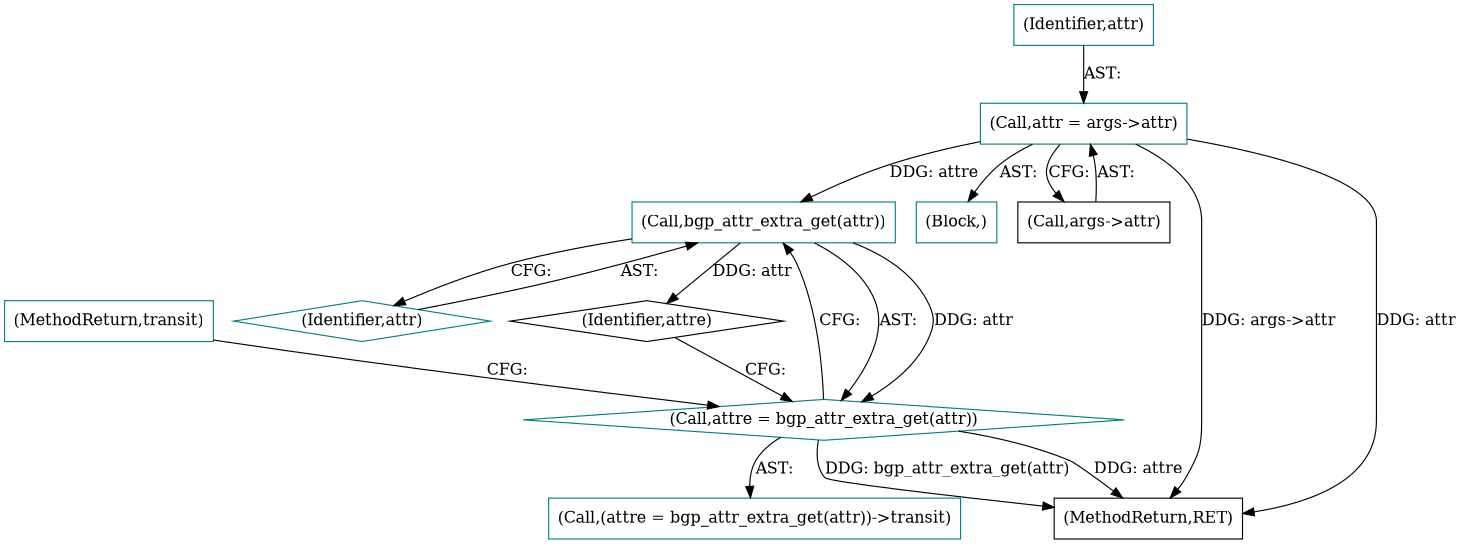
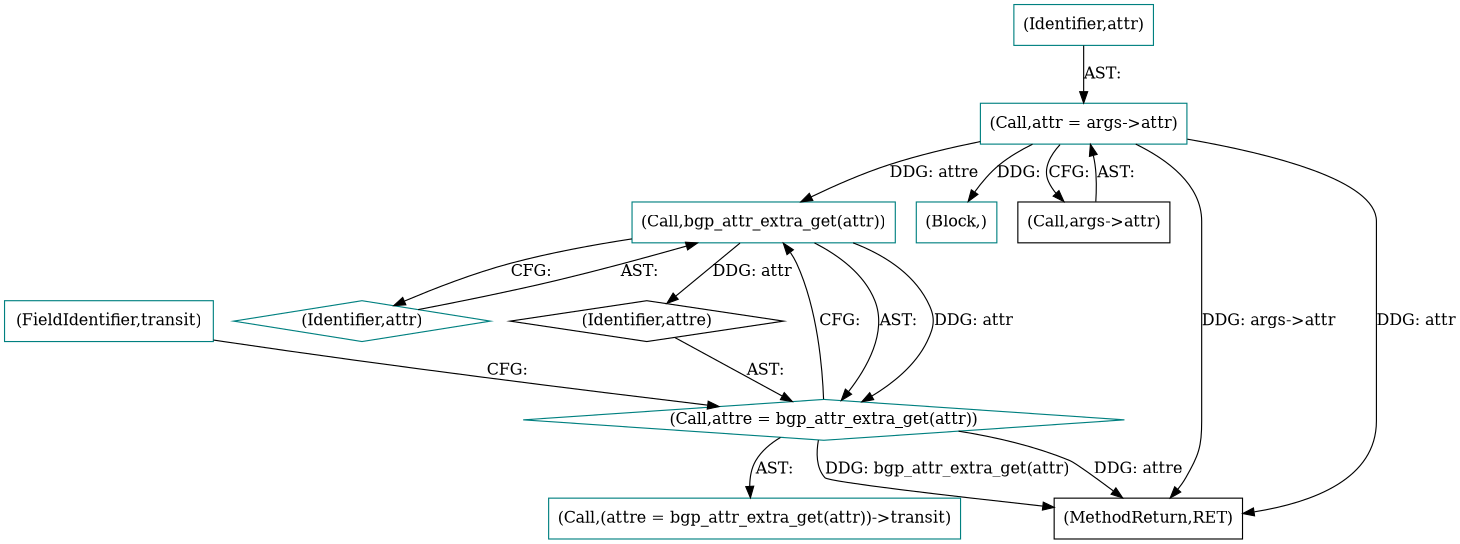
edge "(Call,attr = args->attr)" -> "(Block,)": label "AST: " -> "DDG: "
node "(MethodReturn,transit)": label "(MethodReturn,transit)" -> "(FieldIdentifier,transit)"
edge "(Identifier,attre)" -> "(Call,attre = bgp_attr_extra_get(attr))": label "CFG: " -> "AST: "
